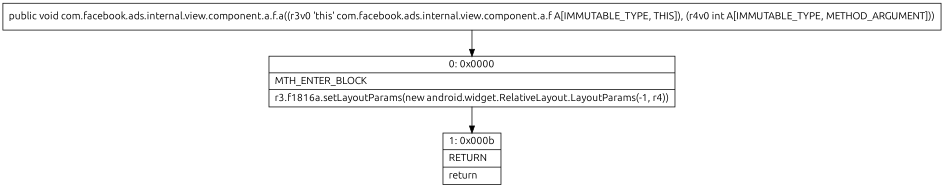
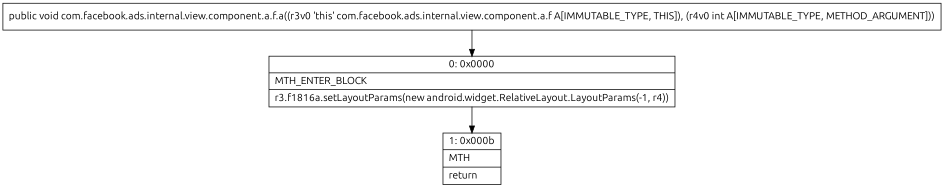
node "1: 0x000b": text "RETURN" -> "MTH"
